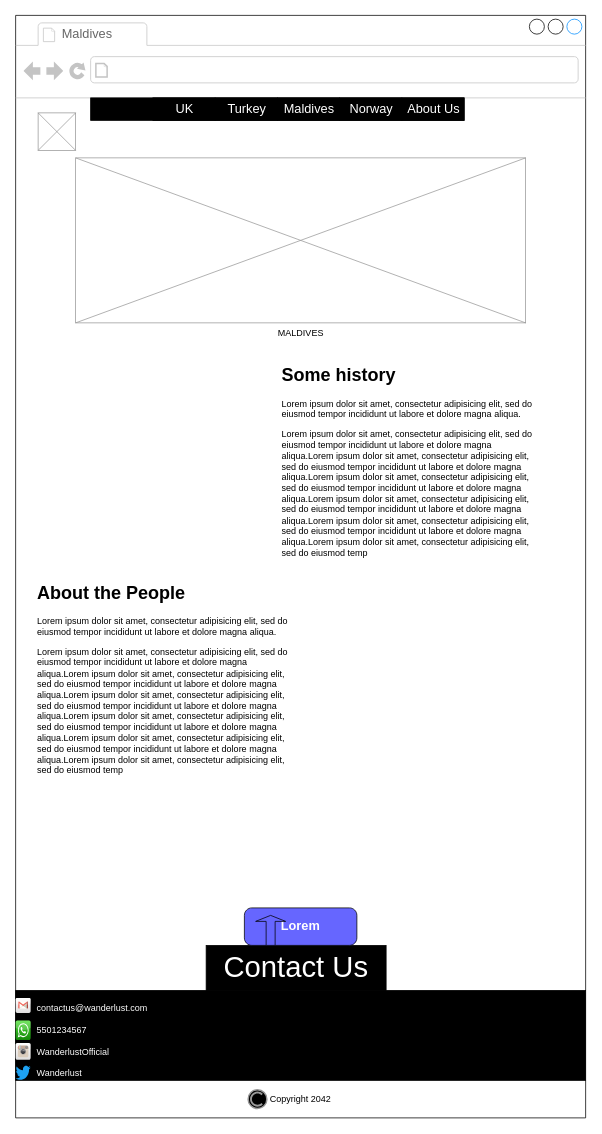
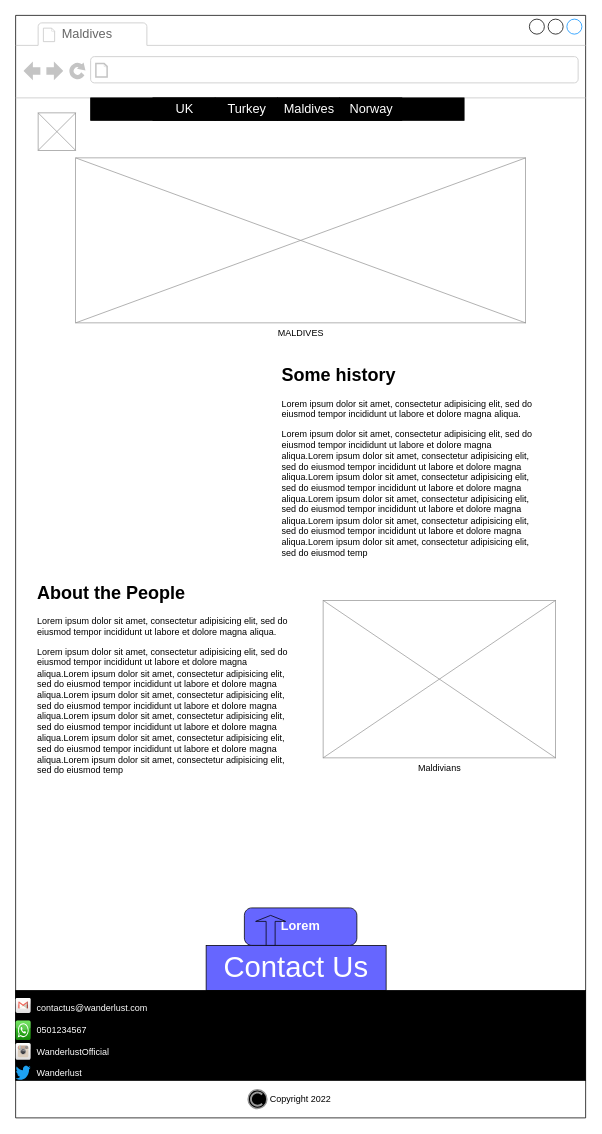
node "About Us": removed
node "Maldivians": added
node "Contact Us": fillcolor #000000 -> #6666ff
node "contactus@wanderlust.com 5501234567 WanderlustOfficial Wanderlust": label "contactus@wanderlust.com 5501234567 WanderlustOfficial Wanderlust" -> "contactus@wanderlust.com 0501234567 WanderlustOfficial Wanderlust"
node "Copyright 2042": label "Copyright 2042" -> "Copyright 2022"
